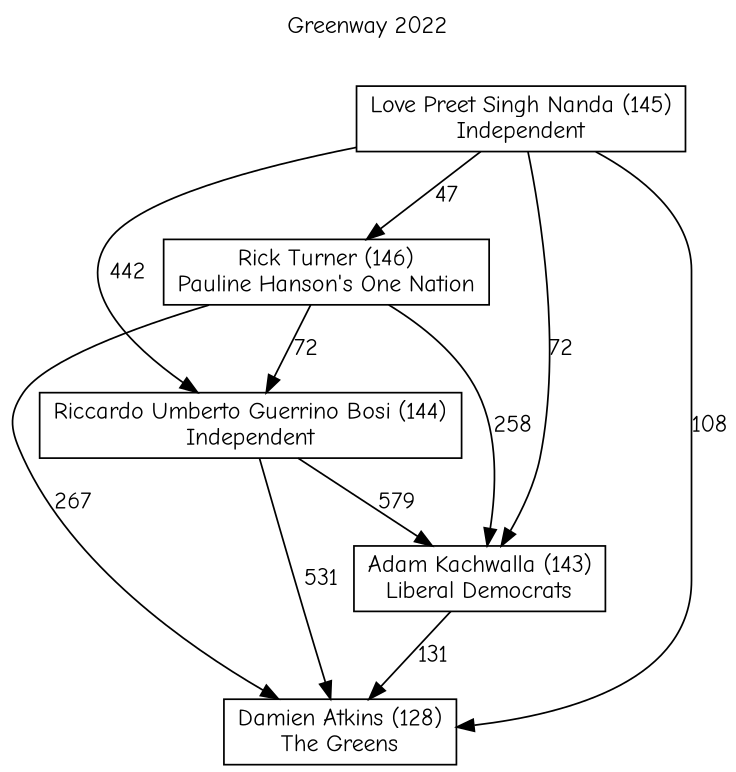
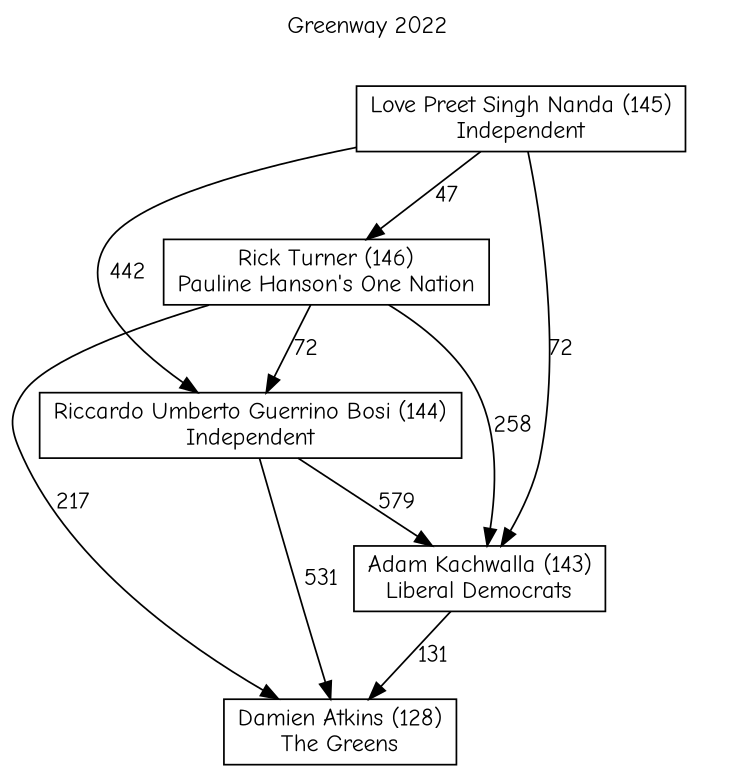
edge "Love Preet Singh Nanda (145) Independent" -> "Damien Atkins (128) The Greens": removed, label "108"
edge "Rick Turner (146) Pauline Hanson's One Nation" -> "Damien Atkins (128) The Greens": label "267" -> "217"
